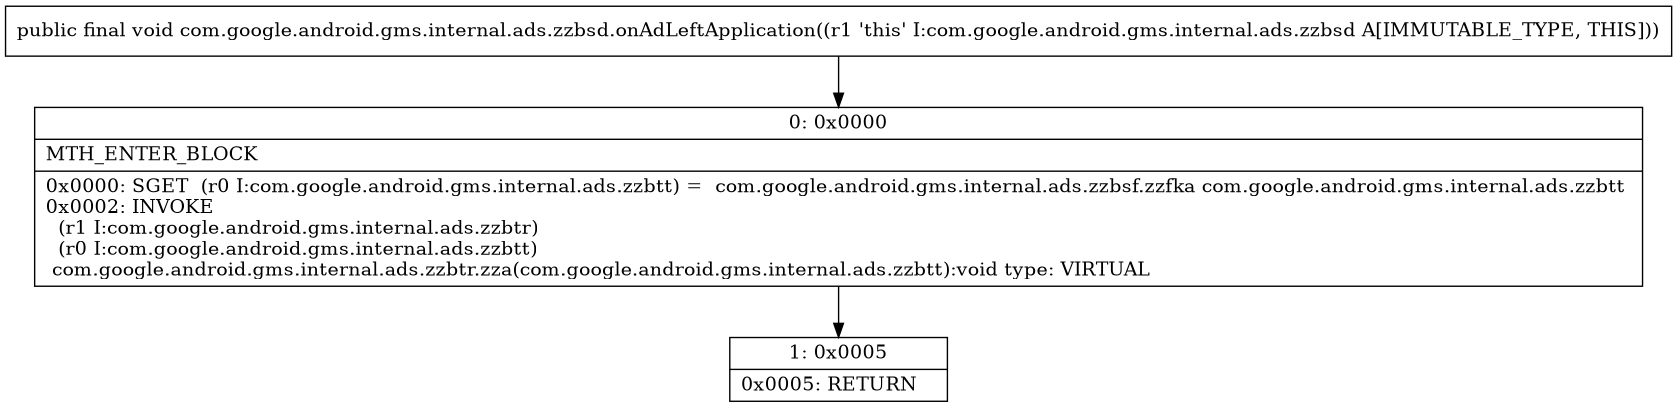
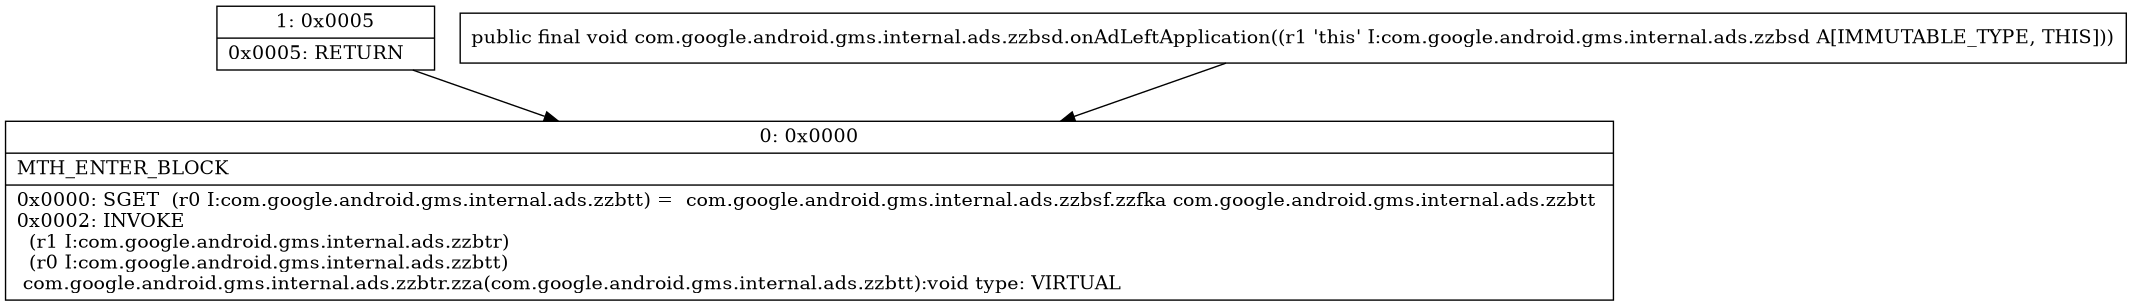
edge "0: 0x0000" -> "1: 0x0005": reversed
